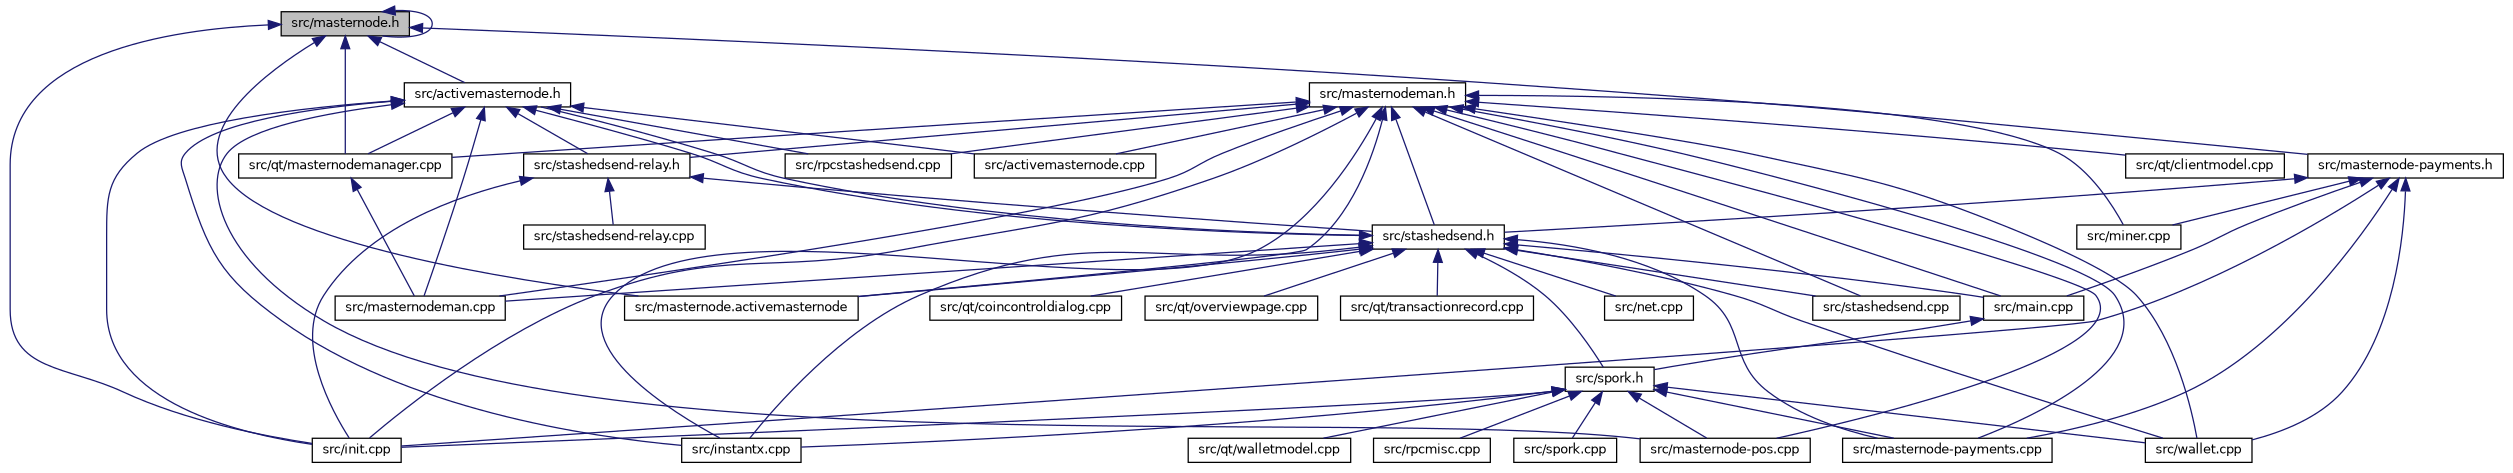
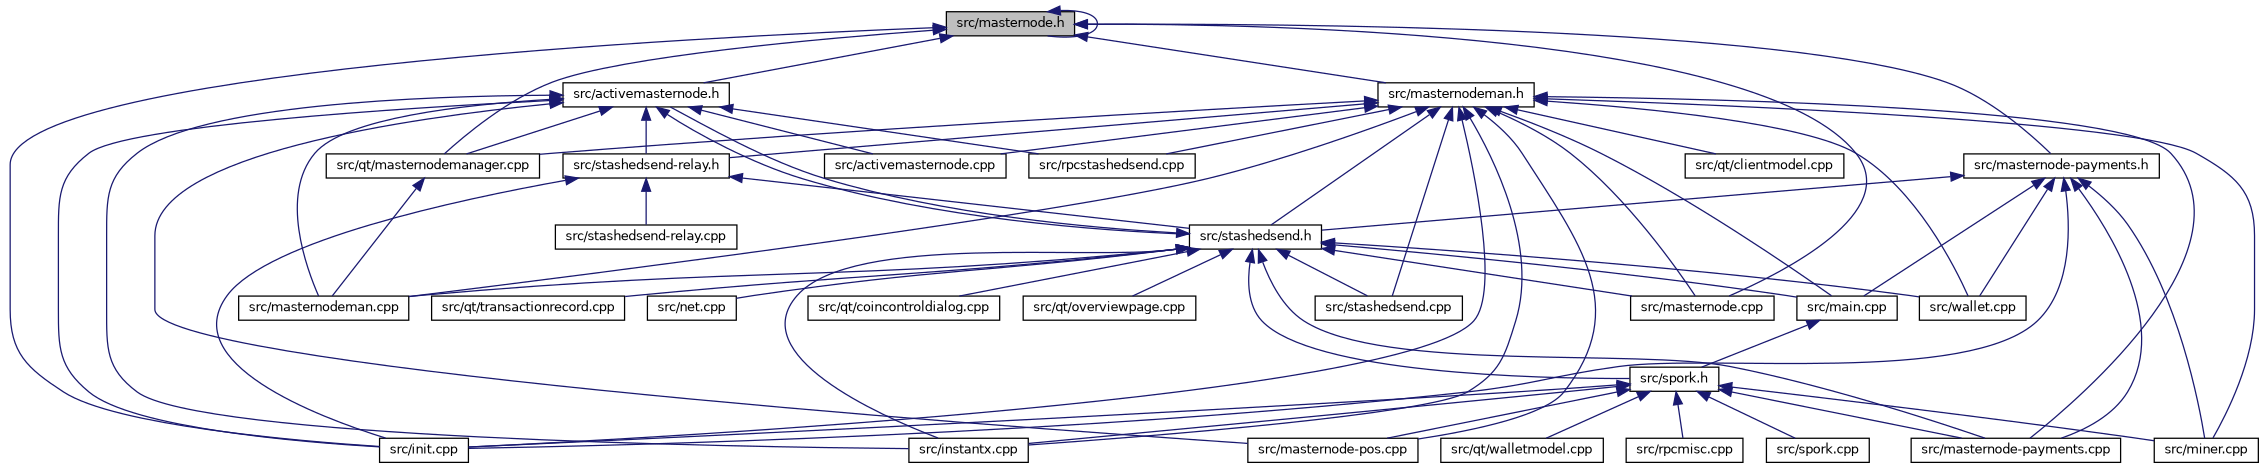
edge "src/masternodeman.h" -> "src/masternode.h": added
node "src/masternode.activemasternode": label "src/masternode.activemasternode" -> "src/masternode.cpp"
edge "src/wallet.cpp" -> "src/spork.h": now "src/miner.cpp" -> "src/spork.h"
